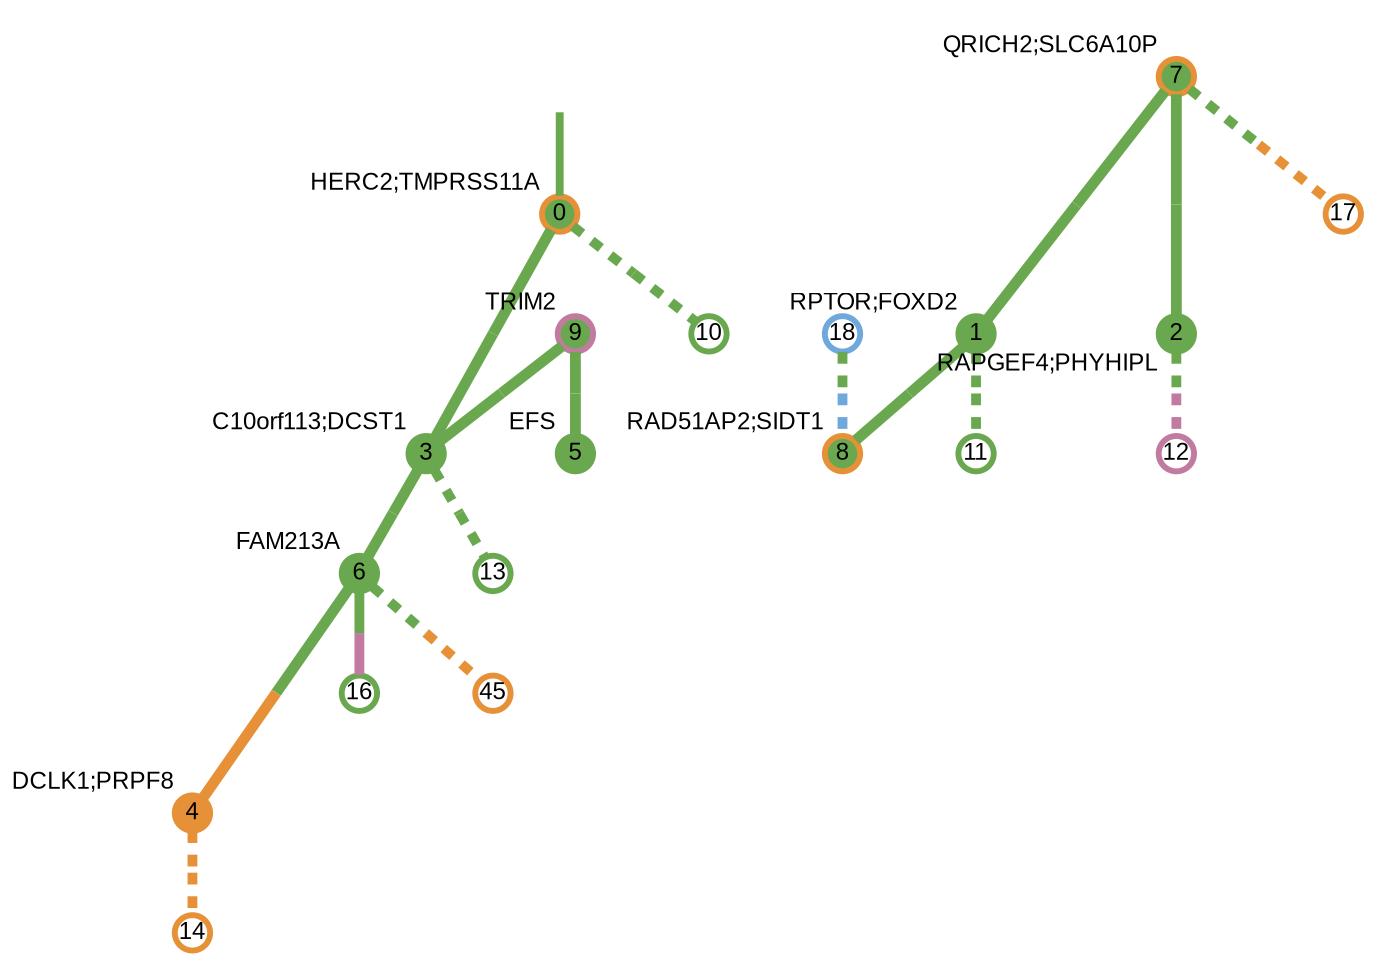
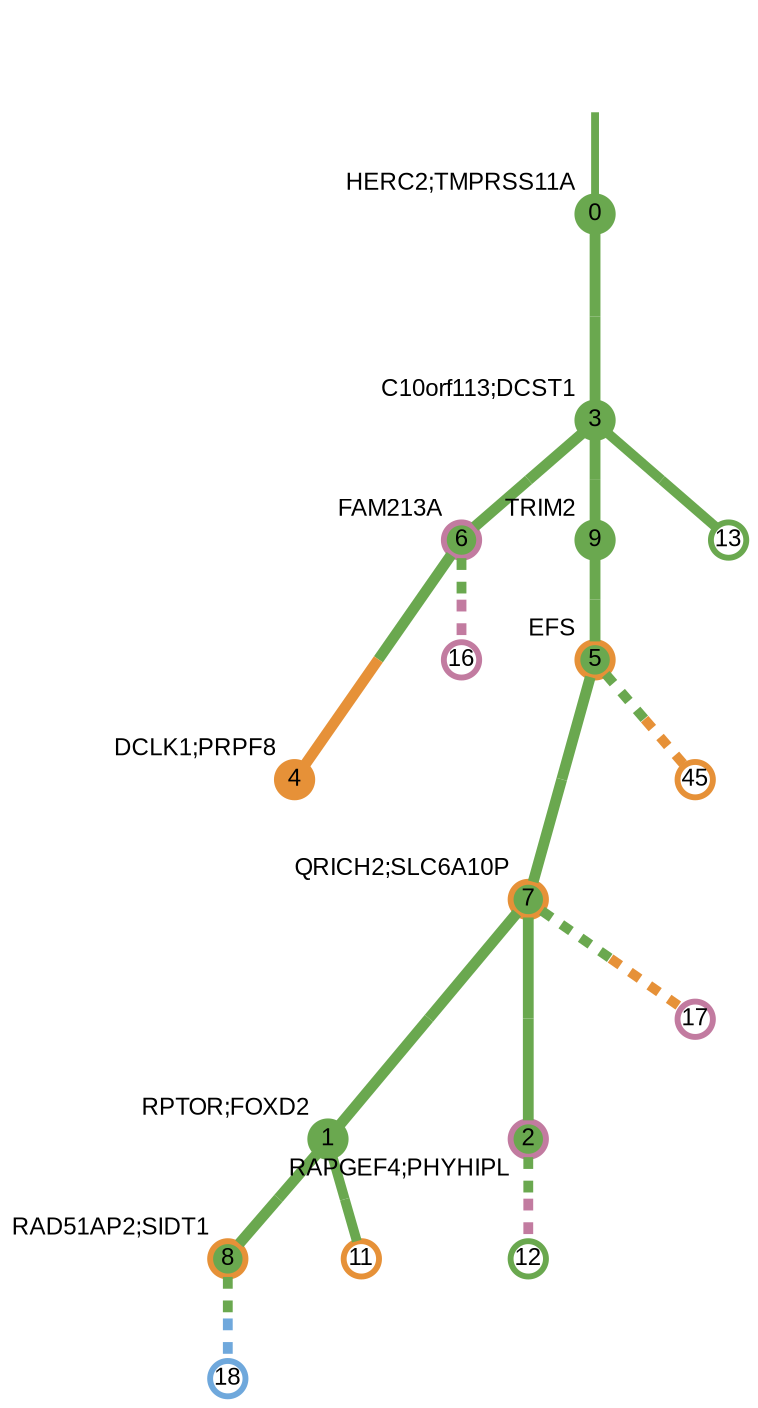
node "0 HERC2;TMPRSS11A": color #e69138ff -> #6aa84fff
node "17": color #e69138ff -> #c27ba0ff
node "9 TRIM2": color #c27ba0ff -> #6aa84fff
node "10": removed
node "2 RAPGEF4;PHYHIPL": color #6aa84fff -> #c27ba0ff
edge "9 TRIM2" -> "3 C10orf113;DCST1": reversed
edge "18" -> "8 RAD51AP2;SIDT1": reversed
edge "1 RPTOR;FOXD2" -> "11": style dashed -> solid
node "5 EFS": color #6aa84fff -> #e69138ff
node "11": color #6aa84fff -> #e69138ff
node "12": color #c27ba0ff -> #6aa84fff
edge "3 C10orf113;DCST1" -> "13": style dashed -> solid
node "6 FAM213A": color #6aa84fff -> #c27ba0ff
edge "6 FAM213A" -> "16": style solid -> dashed
edge "6 FAM213A" -> "45": now "5 EFS" -> "45"
node "16": color #6aa84fff -> #c27ba0ff
edge "5 EFS" -> "7 QRICH2;SLC6A10P": added
node "14": removed
